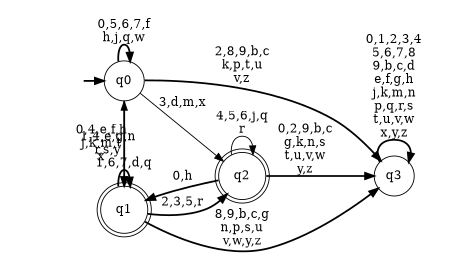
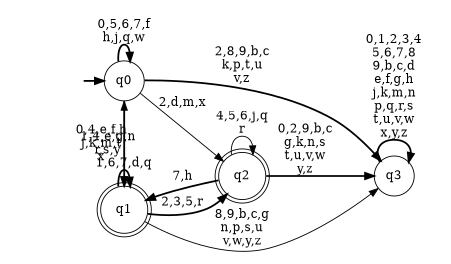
edge "q0" -> "q2": label "3,d,m,x" -> "2,d,m,x"
edge "q2" -> "q1": label "0,h" -> "7,h"
edge "q1" -> "q3": style bold -> solid
